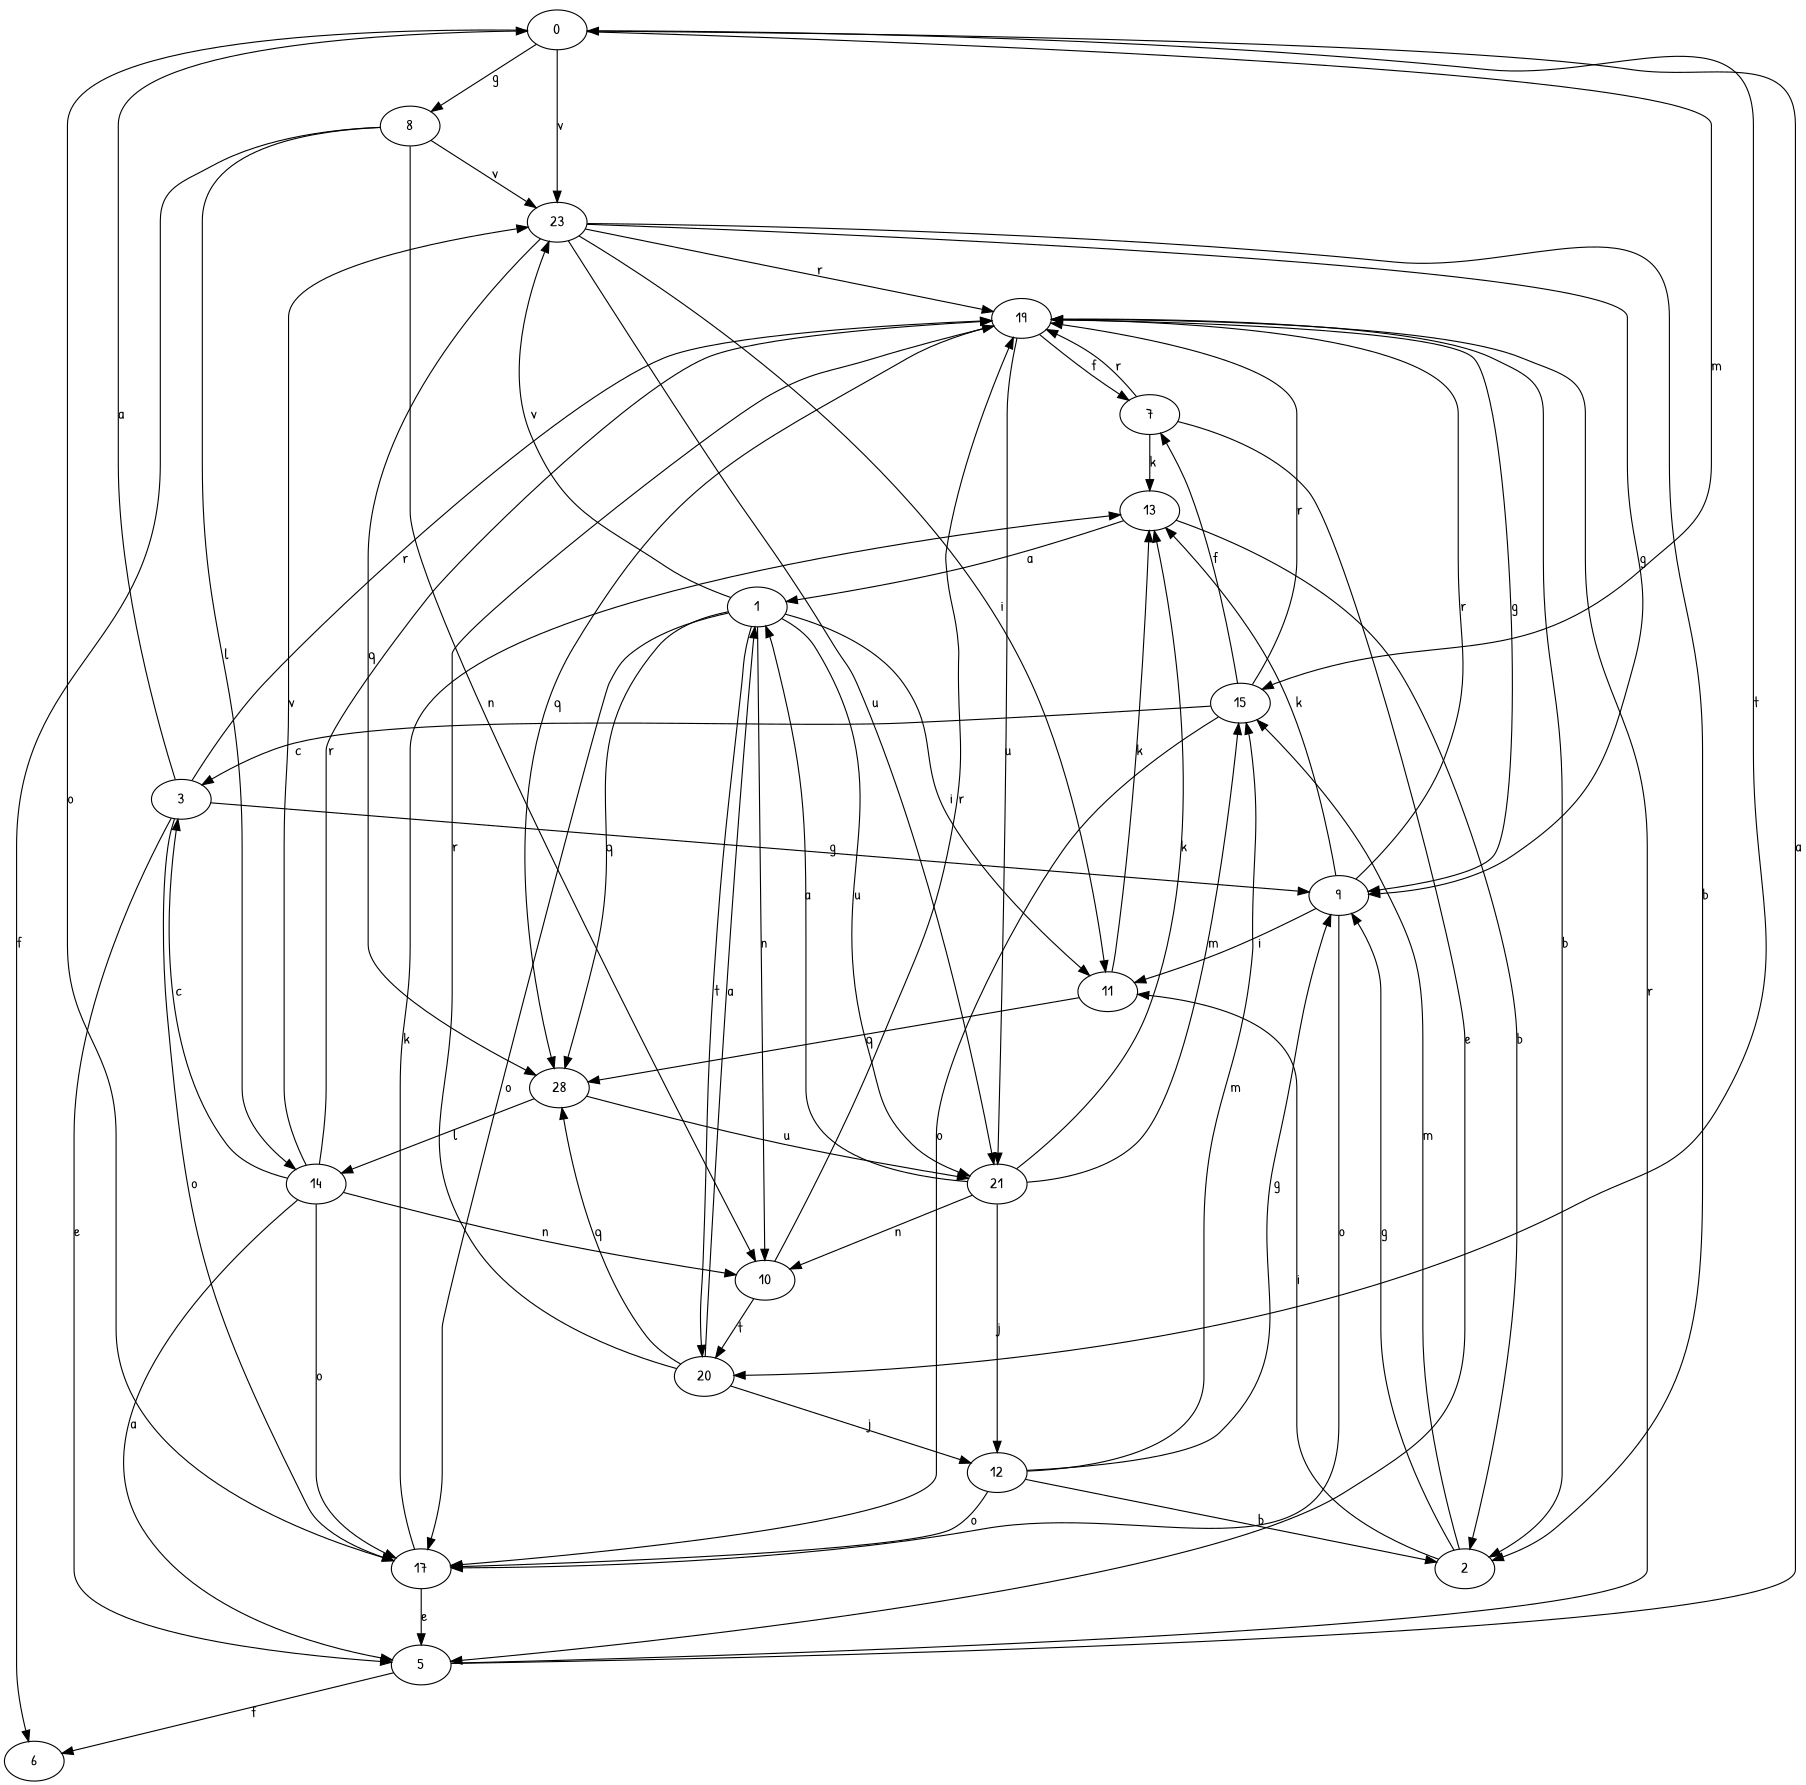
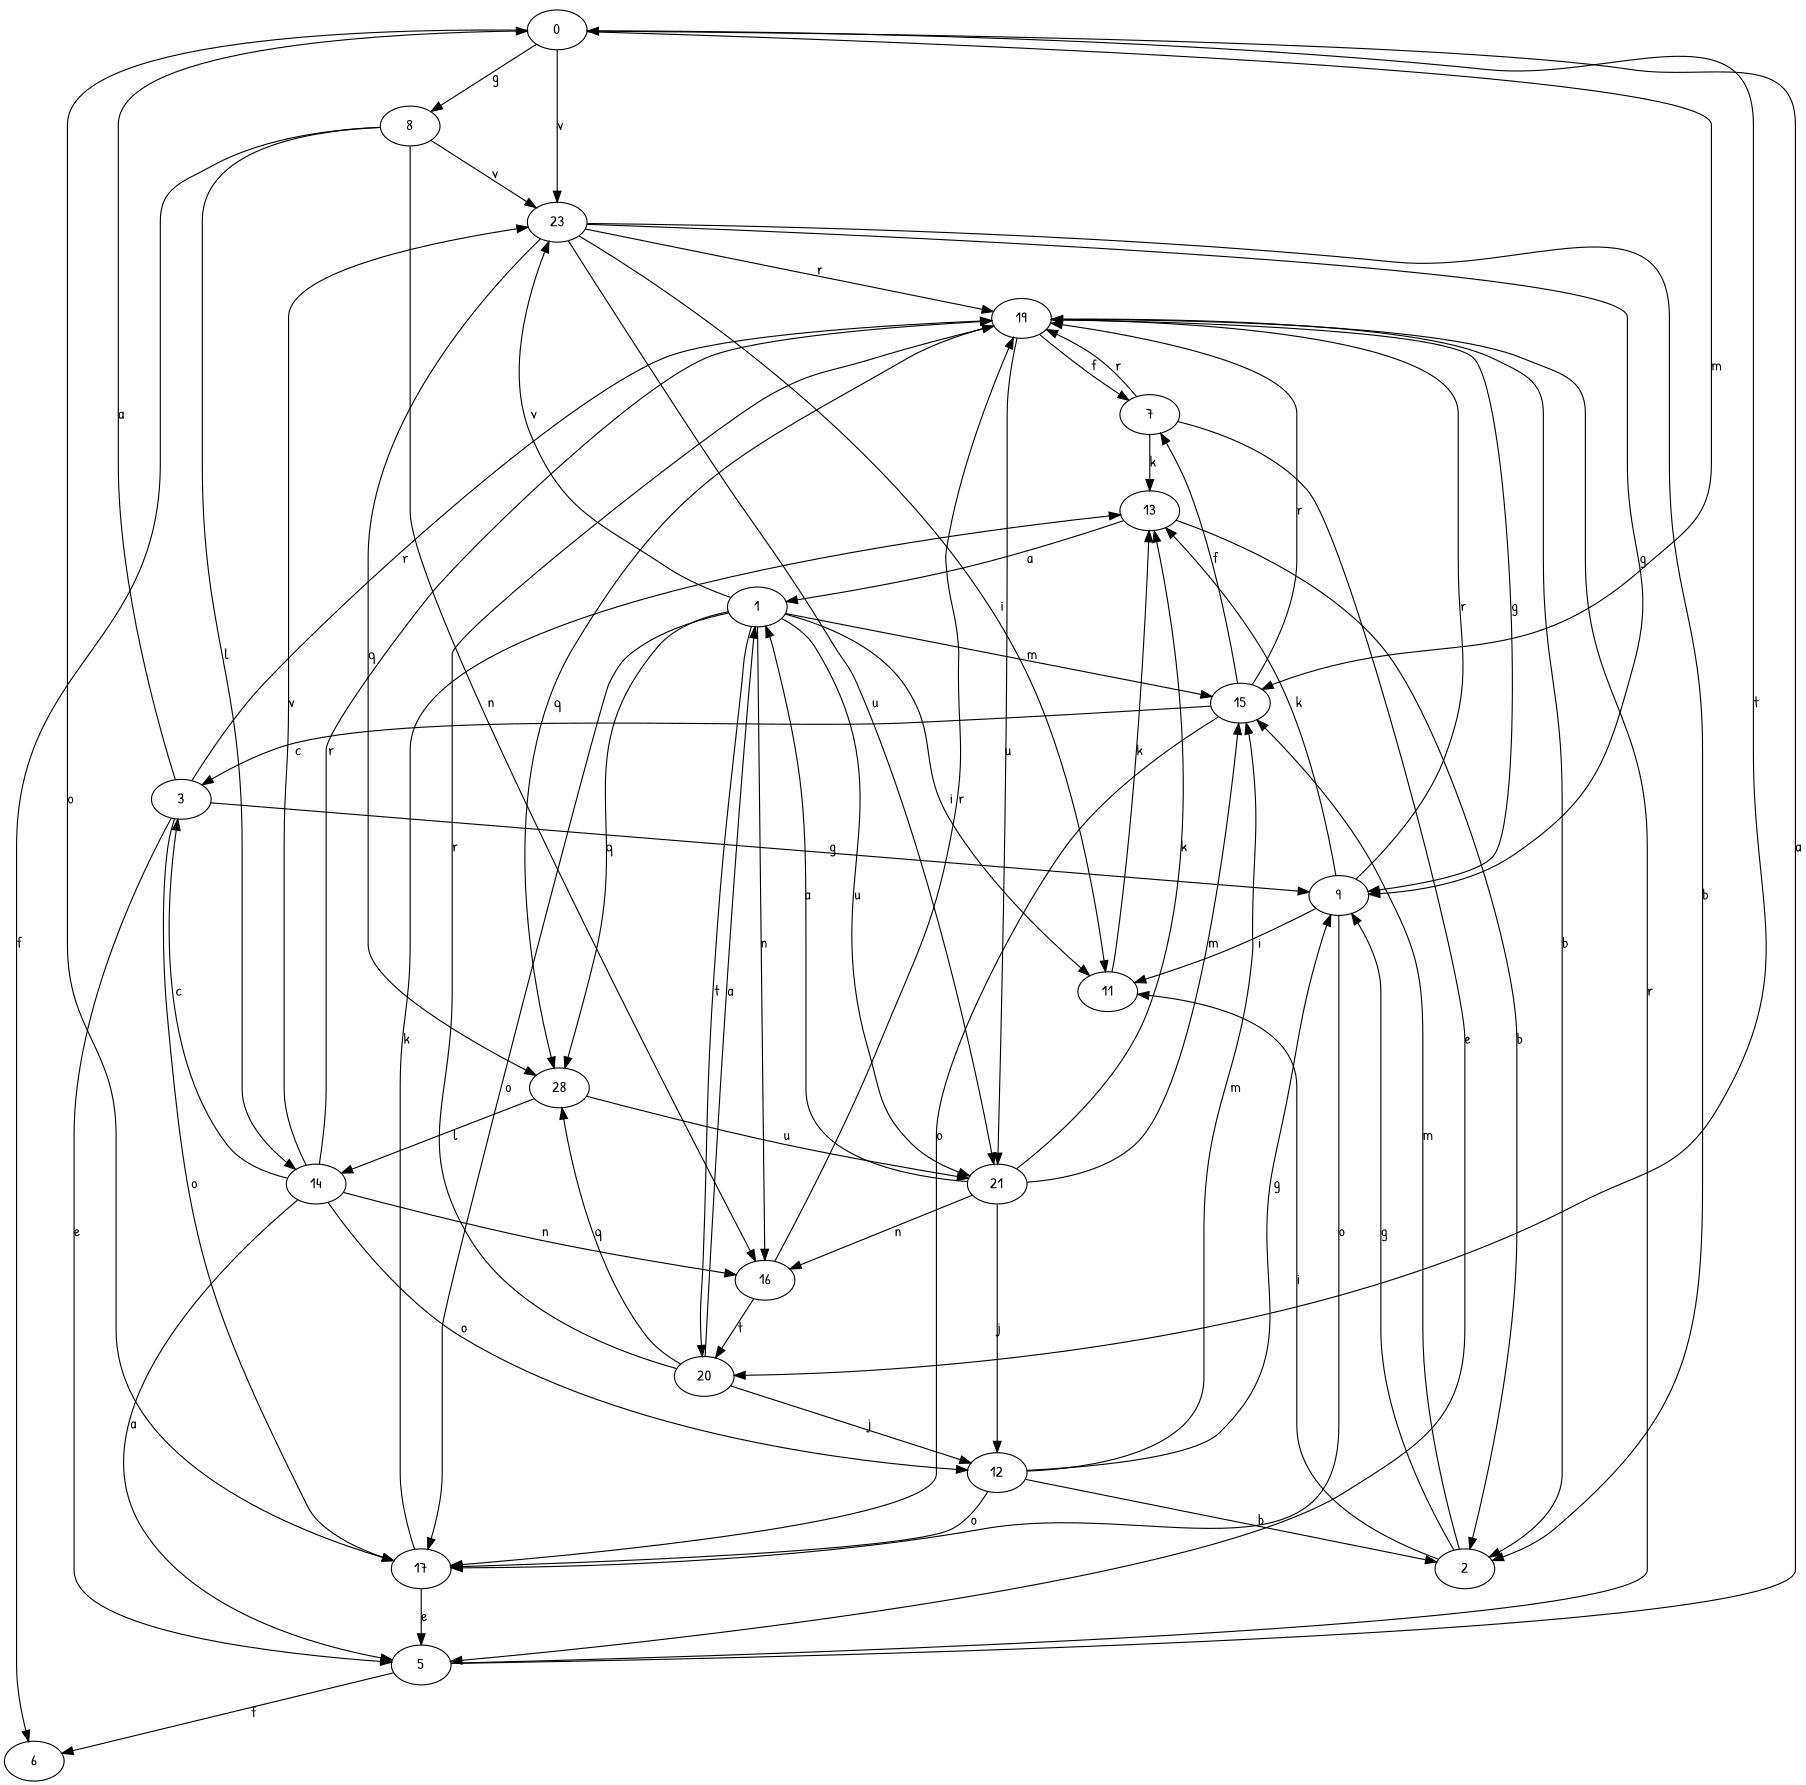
edge "1" -> "15": added, label "m"
edge "11" -> "28": removed, label "q"
node "10": label "10" -> "16"
edge "14" -> "17": now "14" -> "12"
